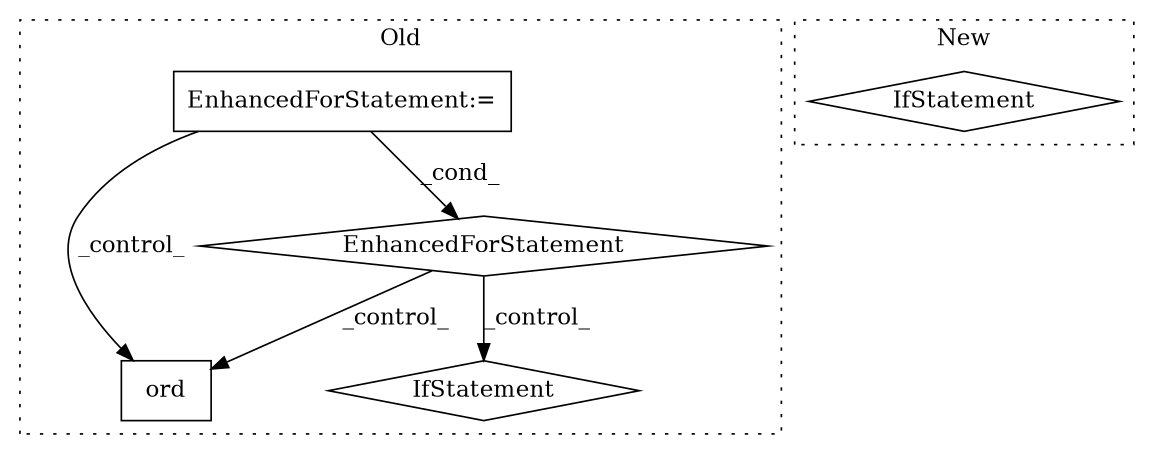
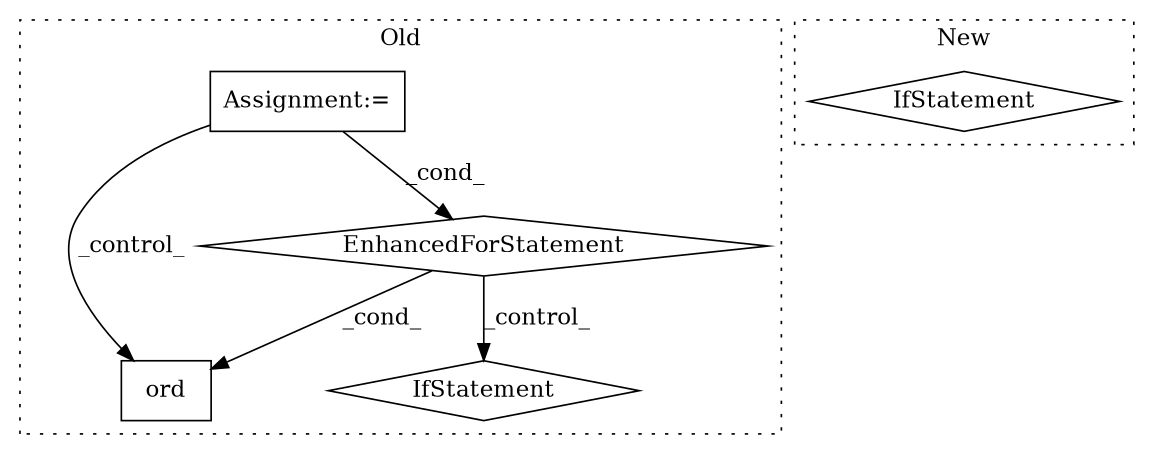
node "EnhancedForStatement:=": label "EnhancedForStatement:=" -> "Assignment:="
edge "EnhancedForStatement" -> "ord": label "_control_" -> "_cond_"
